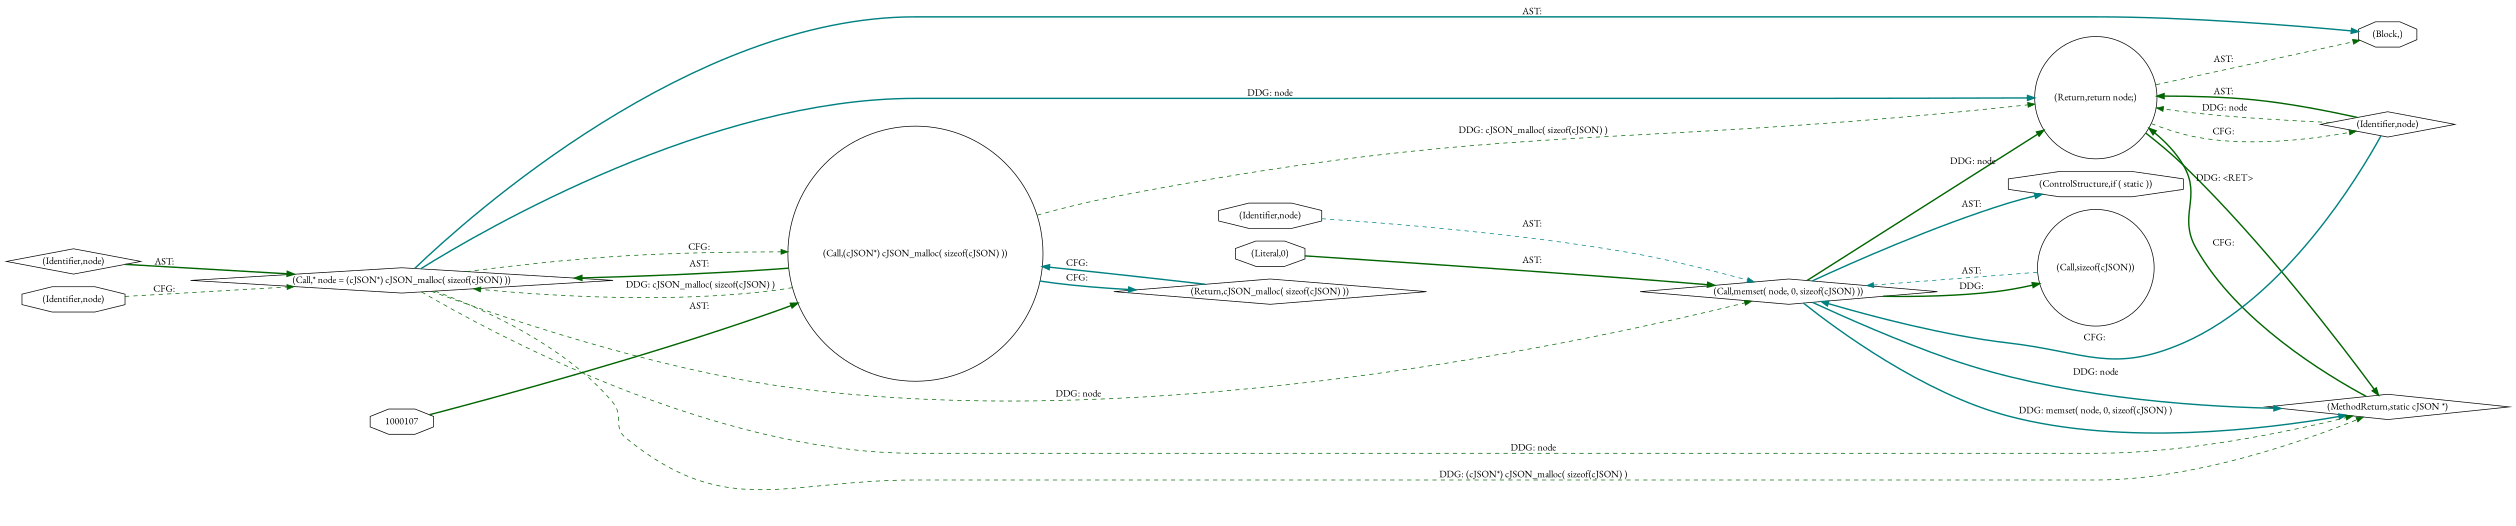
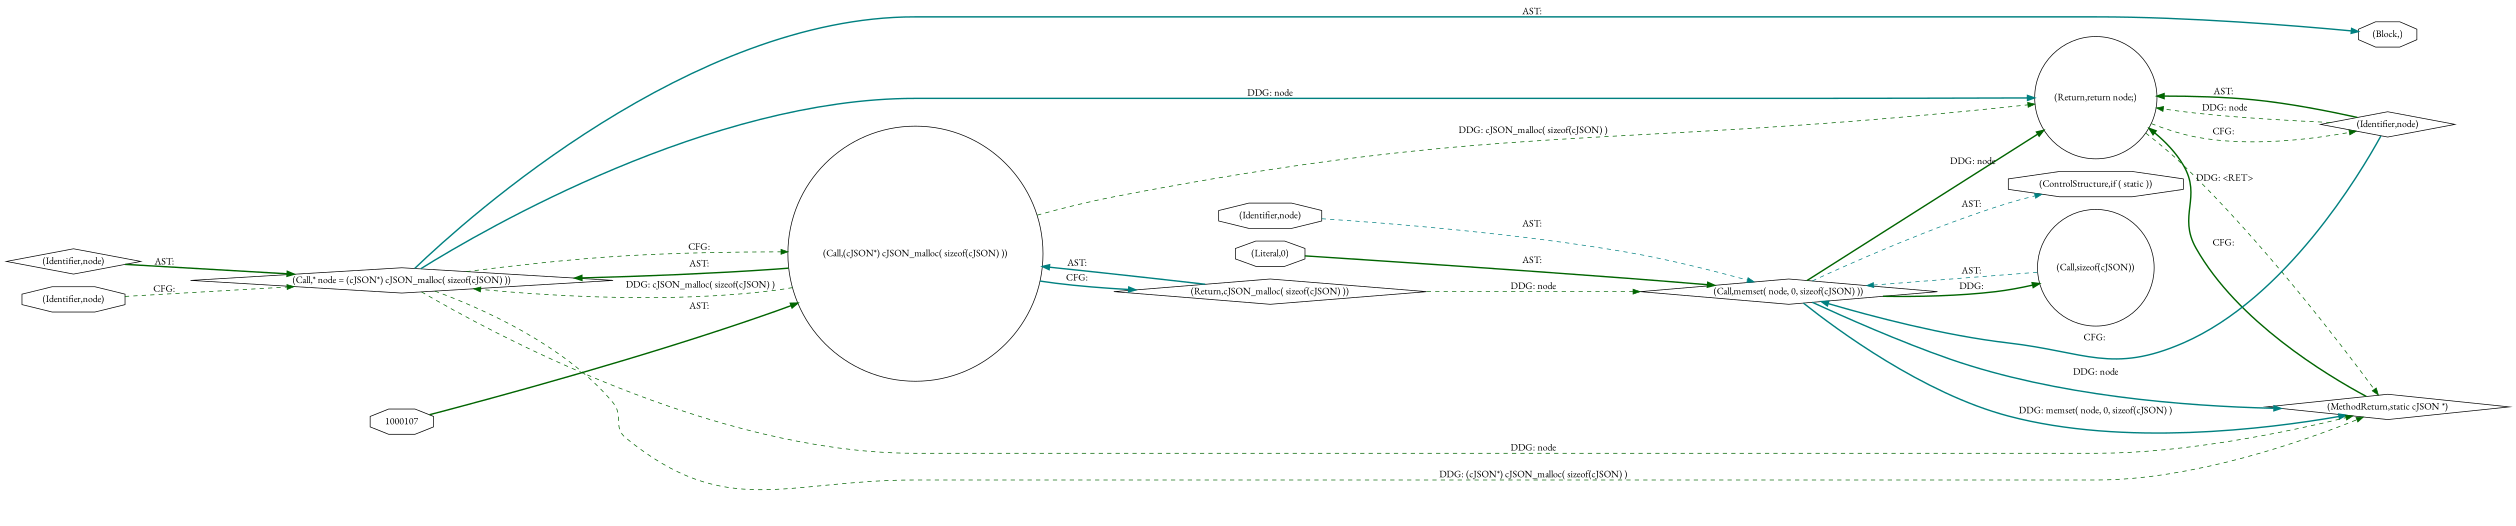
edge "(Return,return node;)" -> "(Block,)": removed, label "AST:"
edge "(Call,memset( node, 0, sizeof(cJSON) ))" -> "(ControlStructure,if ( static ))": style bold -> dashed
edge "(Return,return node;)" -> "(MethodReturn,static cJSON *)": style bold -> dashed
edge "(Return,cJSON_malloc( sizeof(cJSON) ))" -> "(Call,(cJSON*) cJSON_malloc( sizeof(cJSON) ))": label "CFG: " -> "AST: "
edge "(Call,* node = (cJSON*) cJSON_malloc( sizeof(cJSON) ))" -> "(Call,memset( node, 0, sizeof(cJSON) ))": now "(Return,cJSON_malloc( sizeof(cJSON) ))" -> "(Call,memset( node, 0, sizeof(cJSON) ))"
